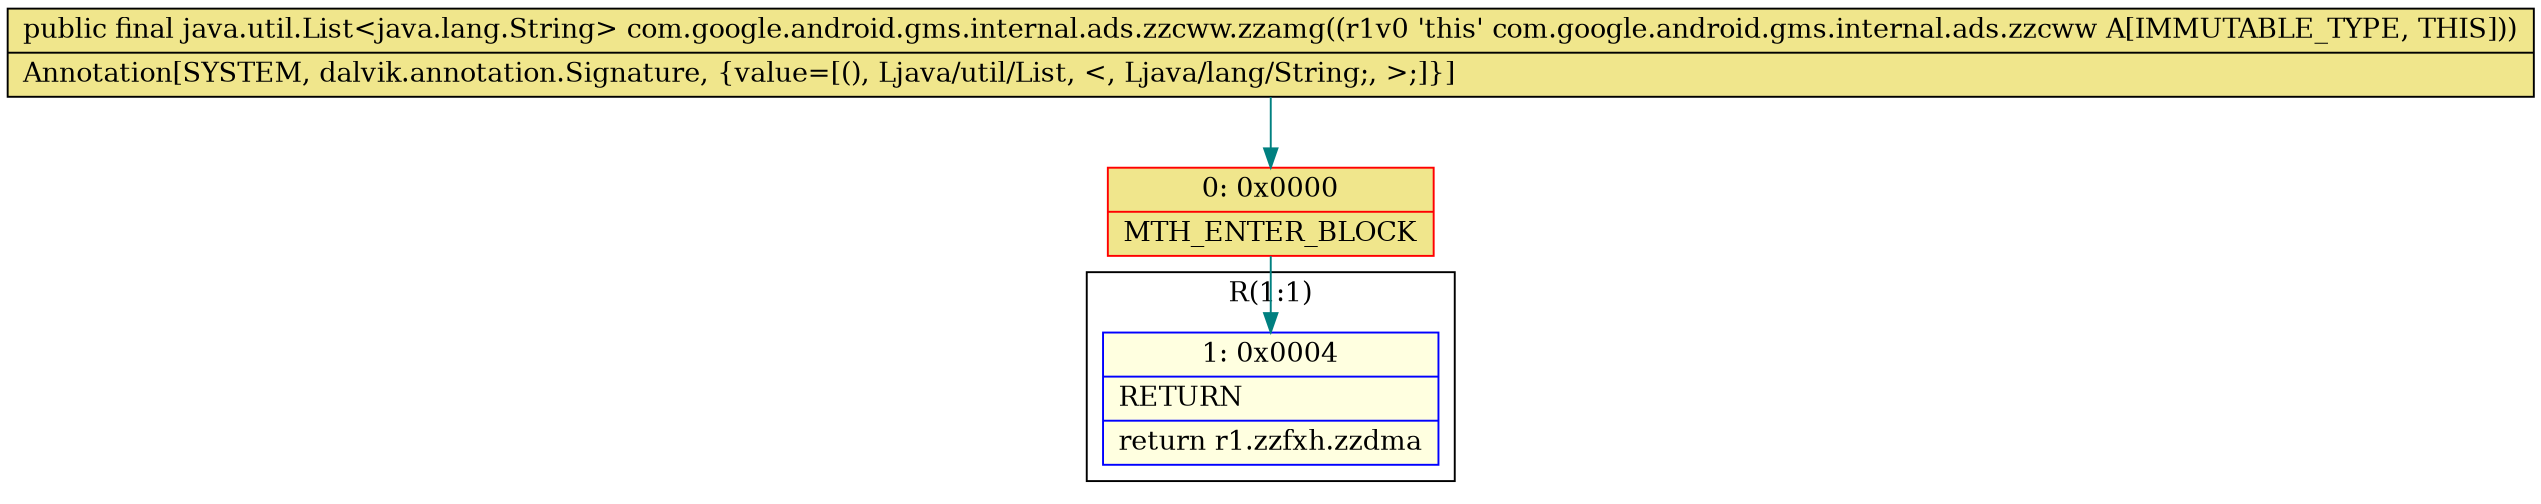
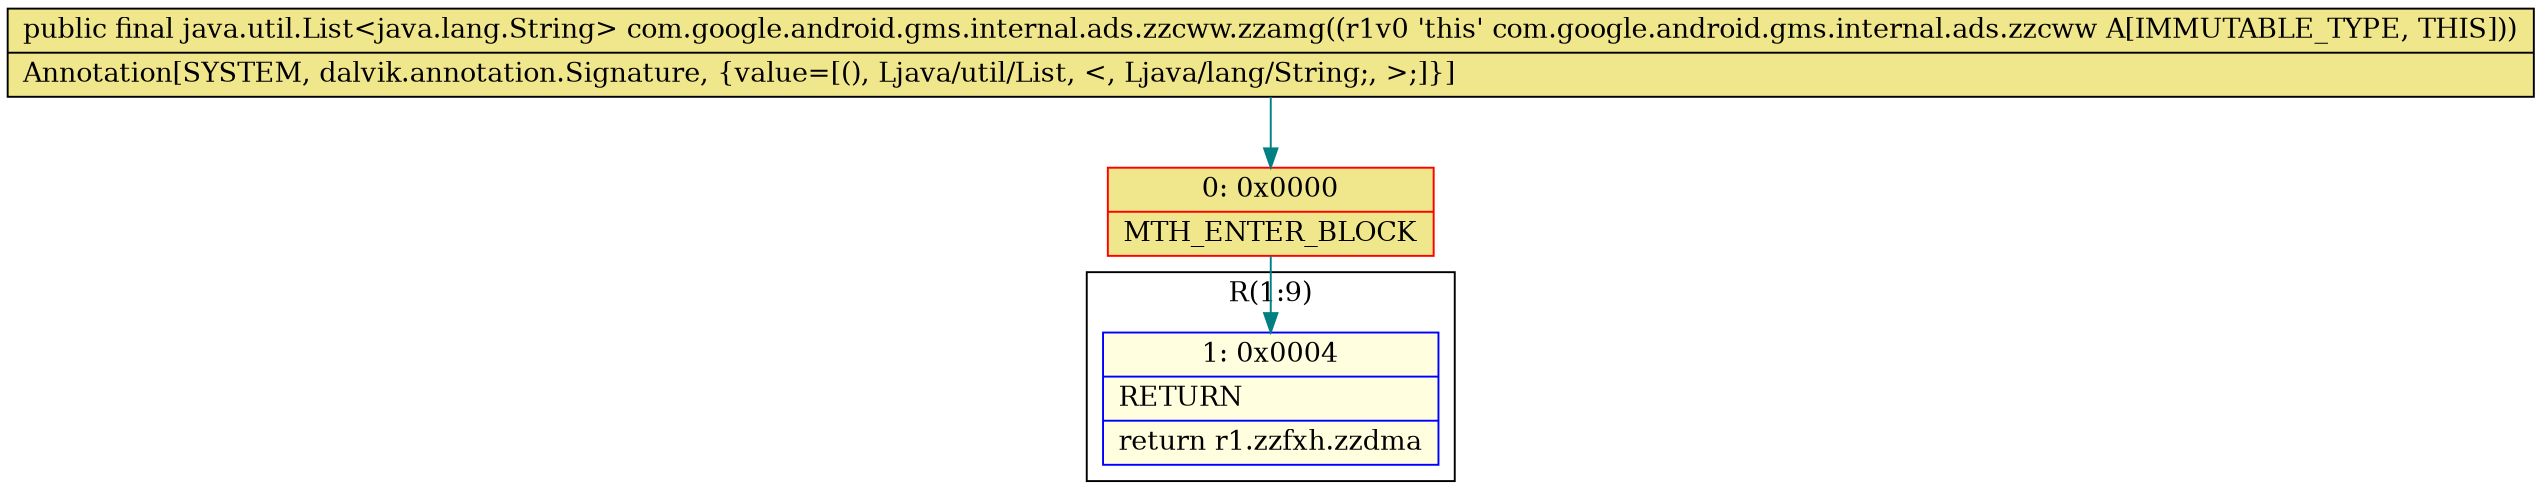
cluster "R(1:1)": label "R(1:1)" -> "R(1:9)"
